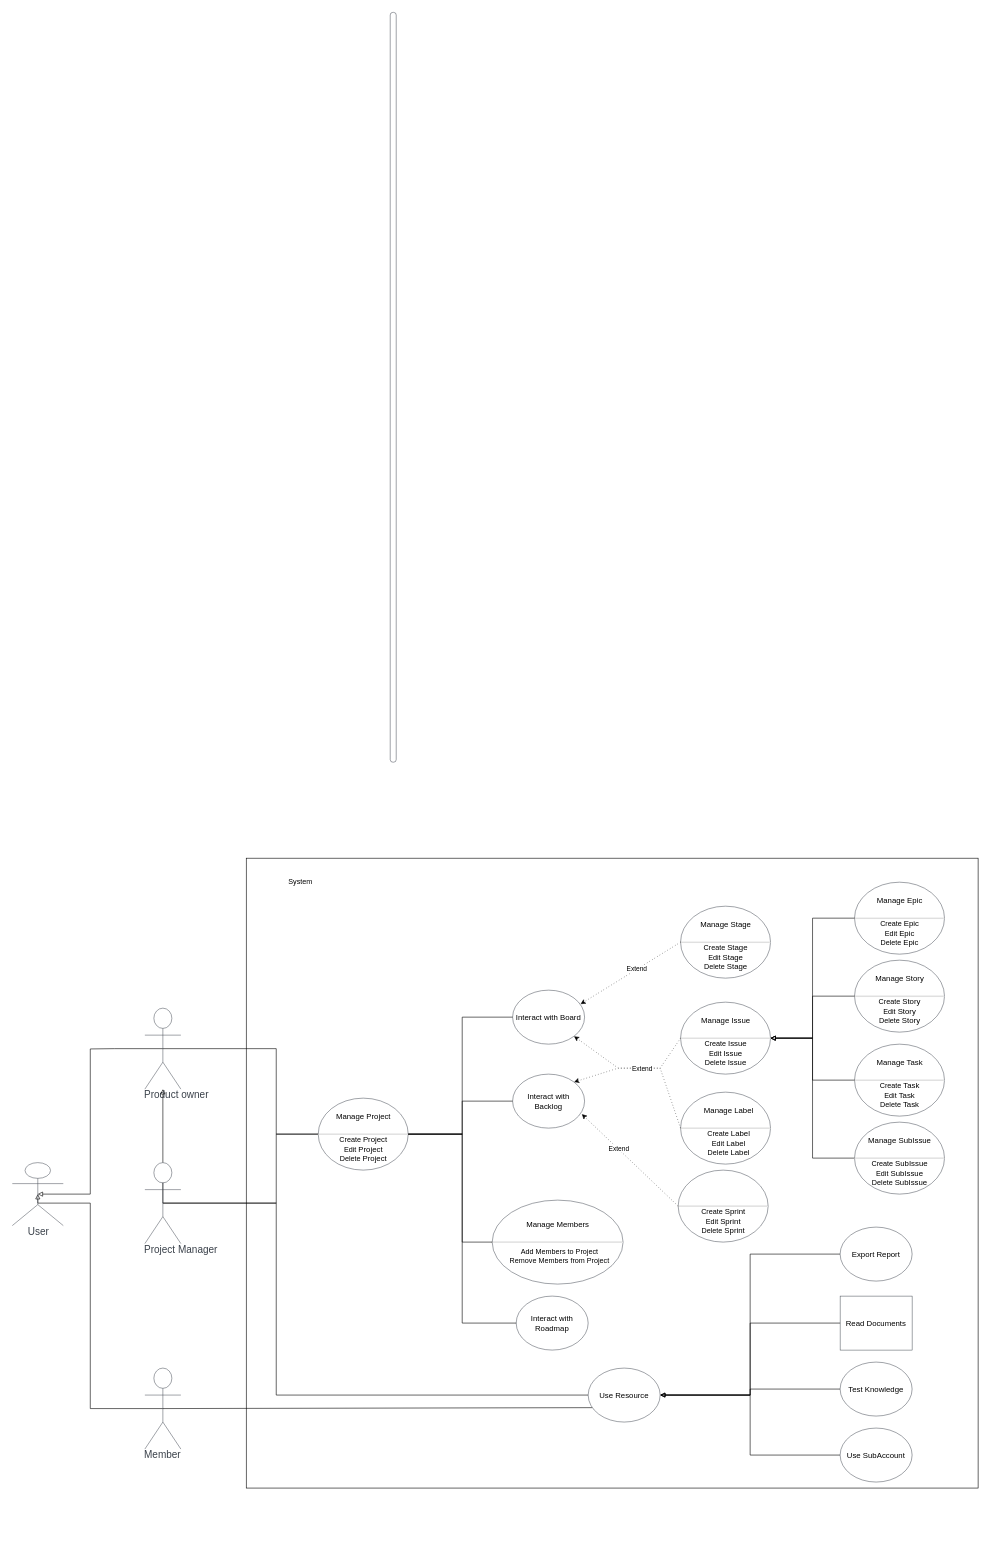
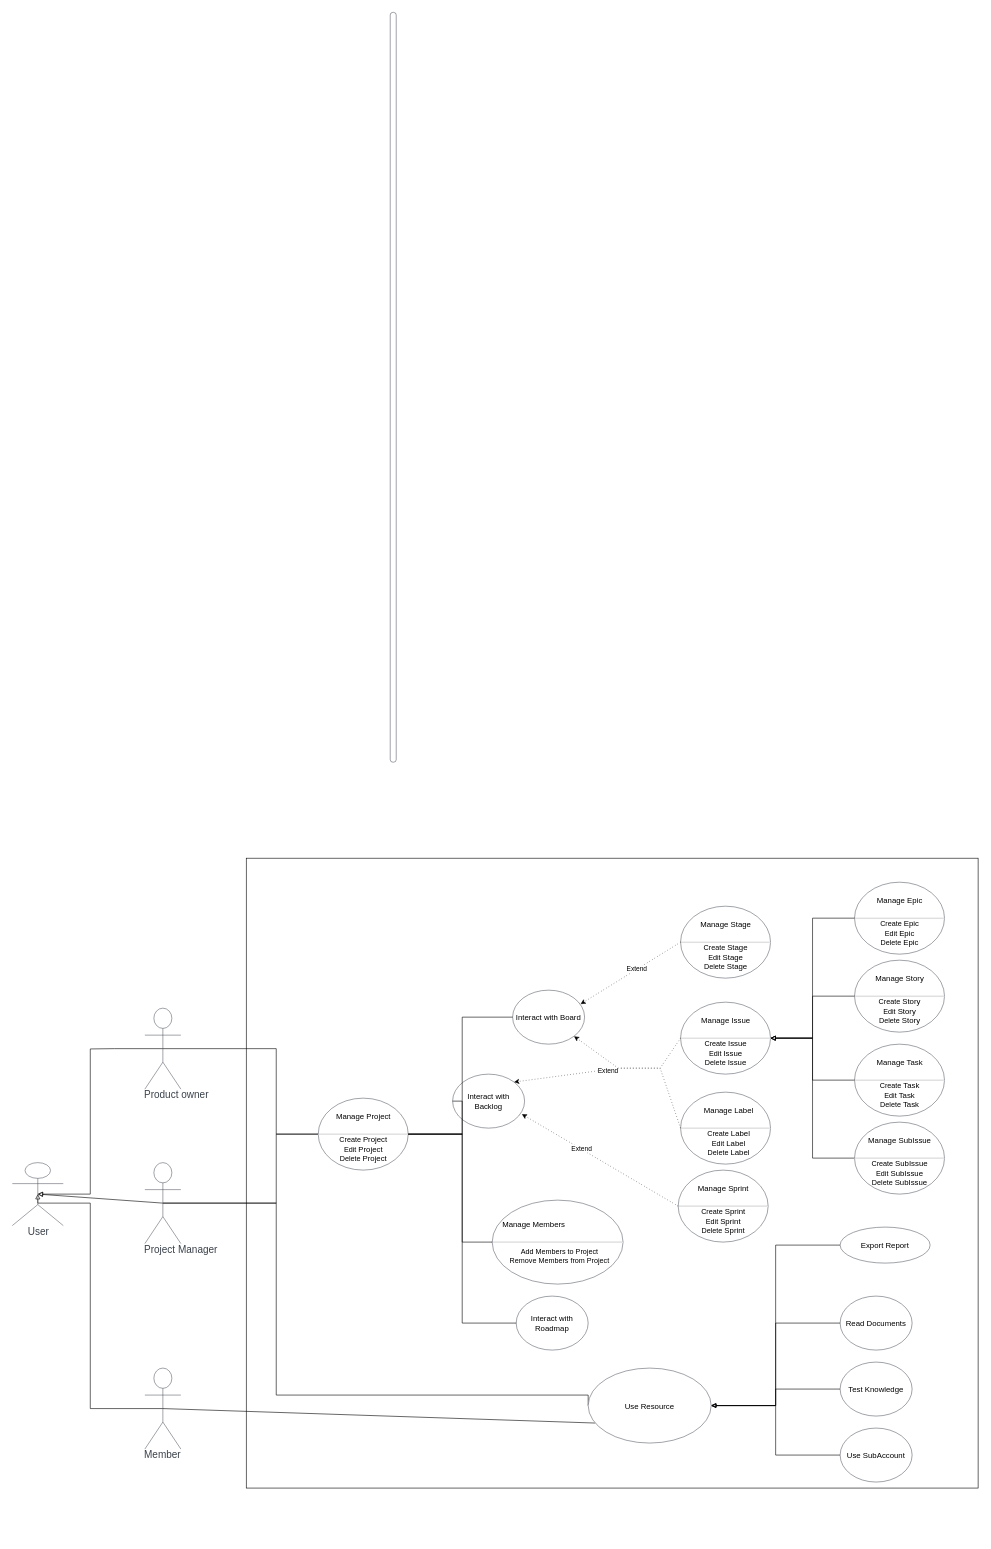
node "System": removed
node "Interact with Backlog": moved (549, 1101) -> (489, 1101)
edge "Project Manager" -> "Product owner": now "Project Manager" -> "User"
node "Manage Sprint": added
node "Manage Members": moved (558, 1224) -> (534, 1224)
node "Export Report": size 72x54 -> 90x36
node "Read Documents": shape rectangle -> ellipse
node "Use Resource": size 72x54 -> 123x75
